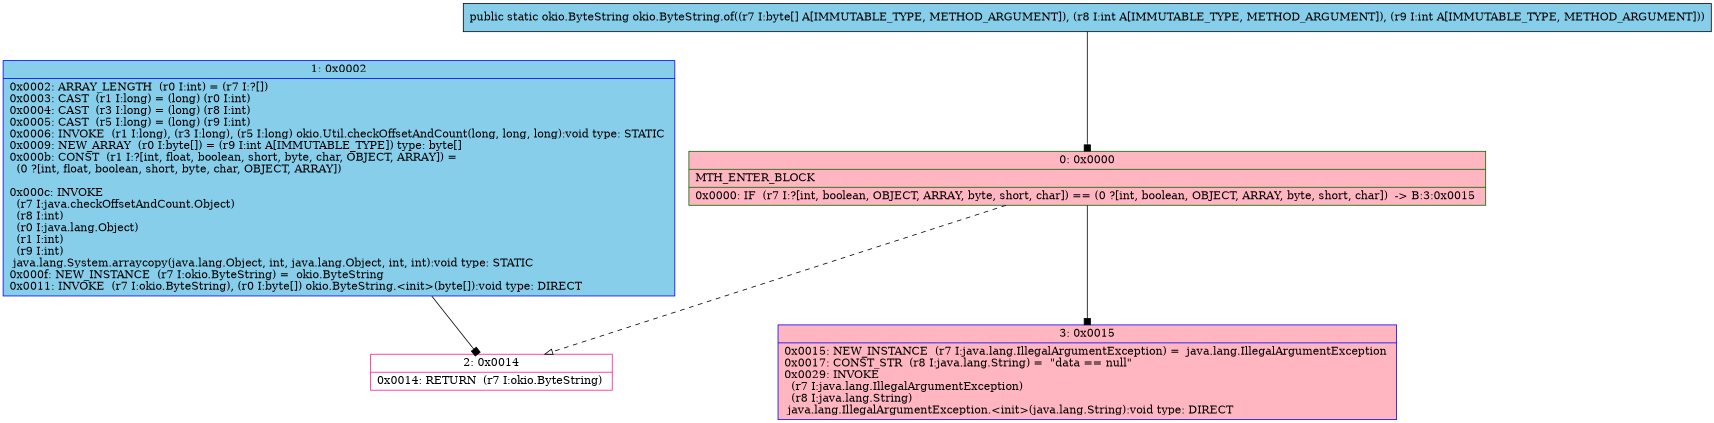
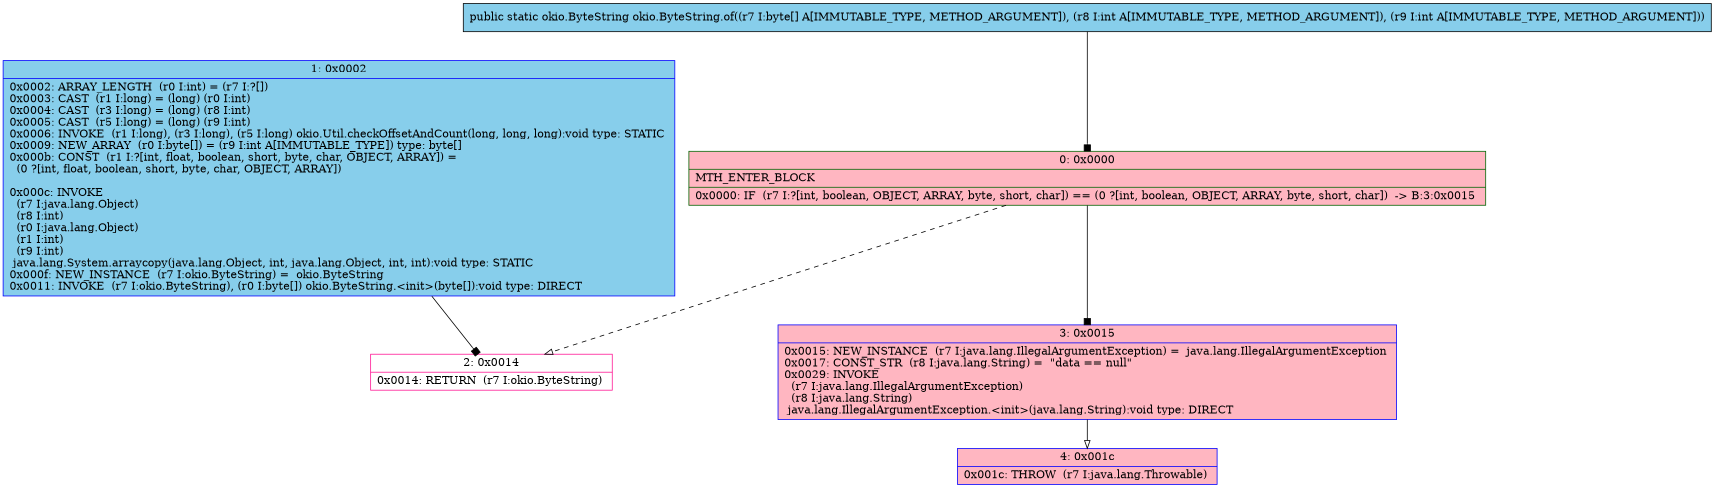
node "1: 0x0002": text "(r7 I:java.checkOffsetAndCount.Object)" -> "(r7 I:java.lang.Object)"
node "4: 0x001c": added
